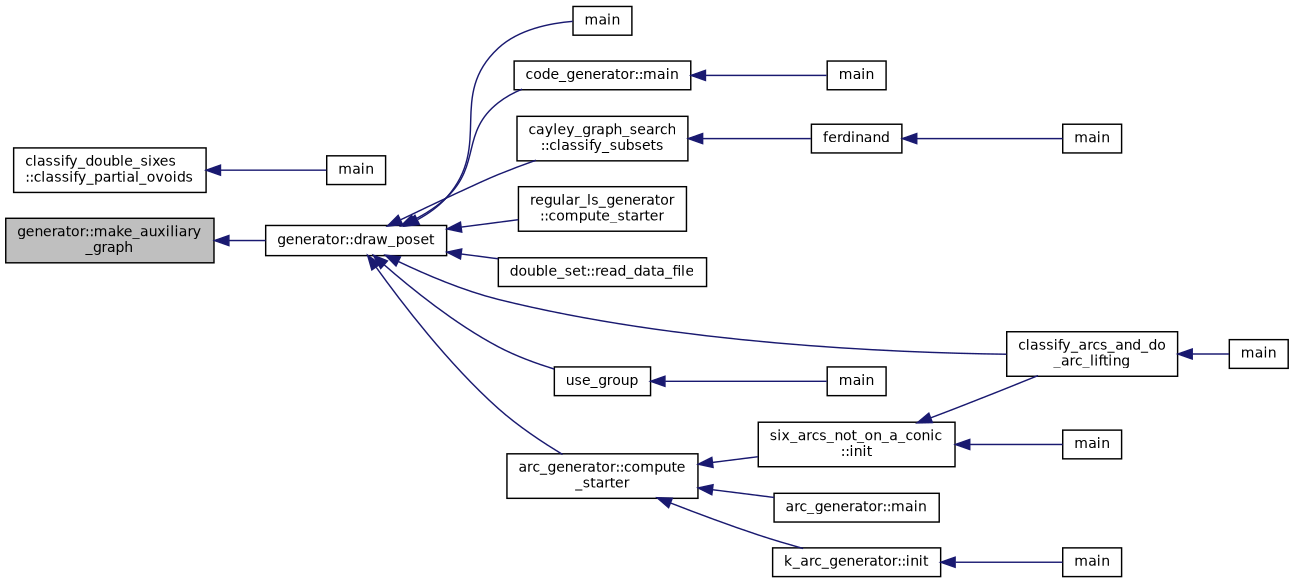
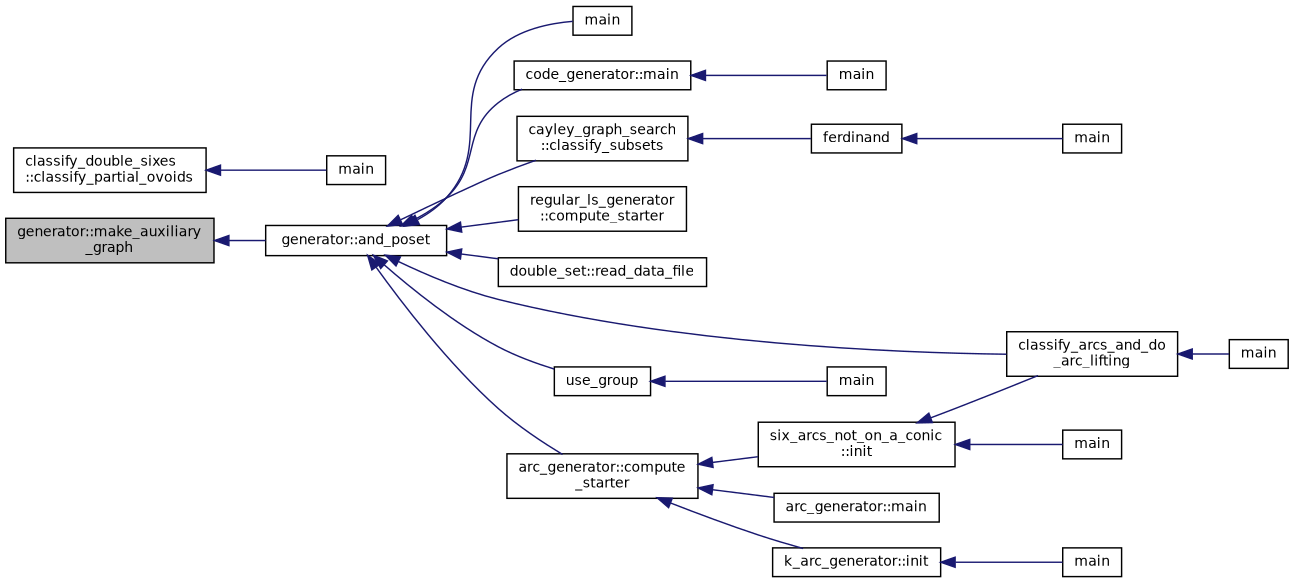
node "generator::draw_poset": label "generator::draw_poset" -> "generator::and_poset"
